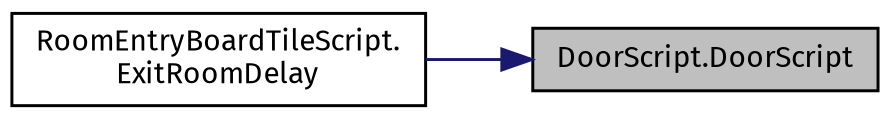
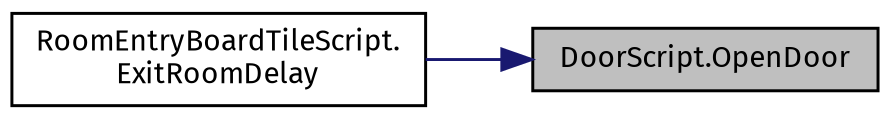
node "DoorScript.DoorScript": label "DoorScript.DoorScript" -> "DoorScript.OpenDoor"
